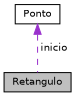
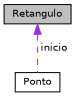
edge "Retangulo" -> "Ponto": reversed
